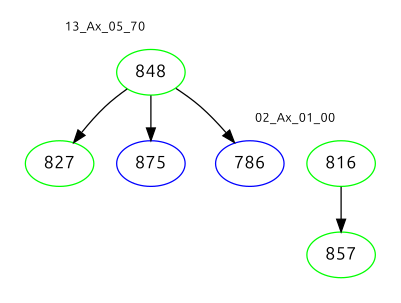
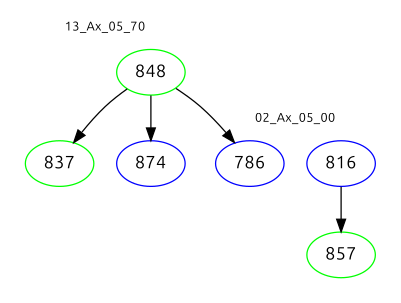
cluster "02_Ax_01_00": label "02_Ax_01_00" -> "02_Ax_05_00"
node "827": label "827" -> "837"
node "875": label "875" -> "874"
node "816": color green -> blue
